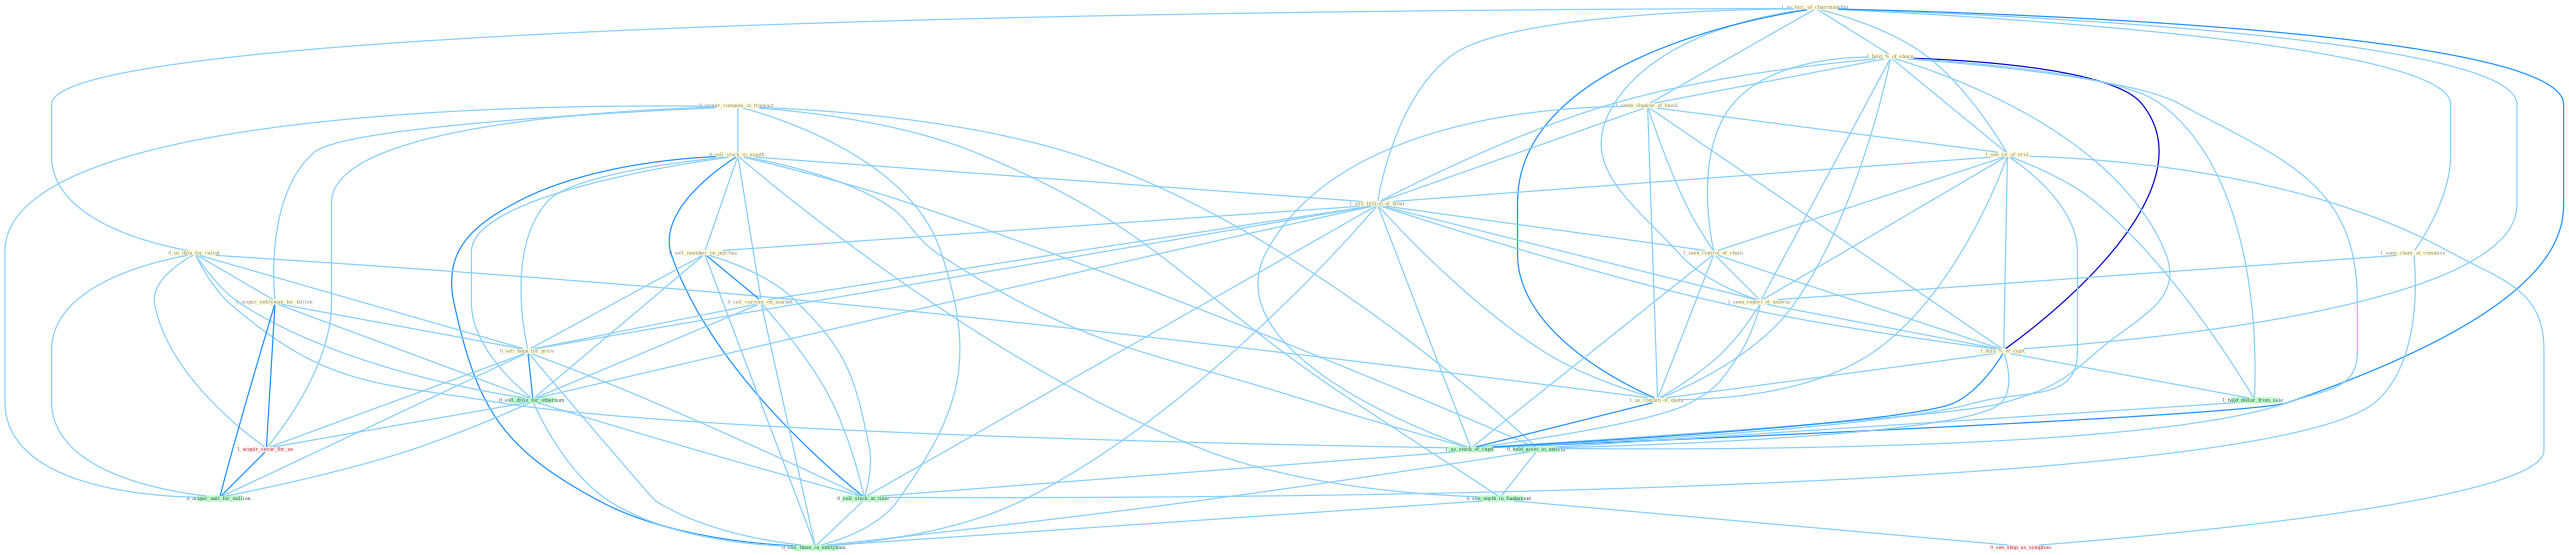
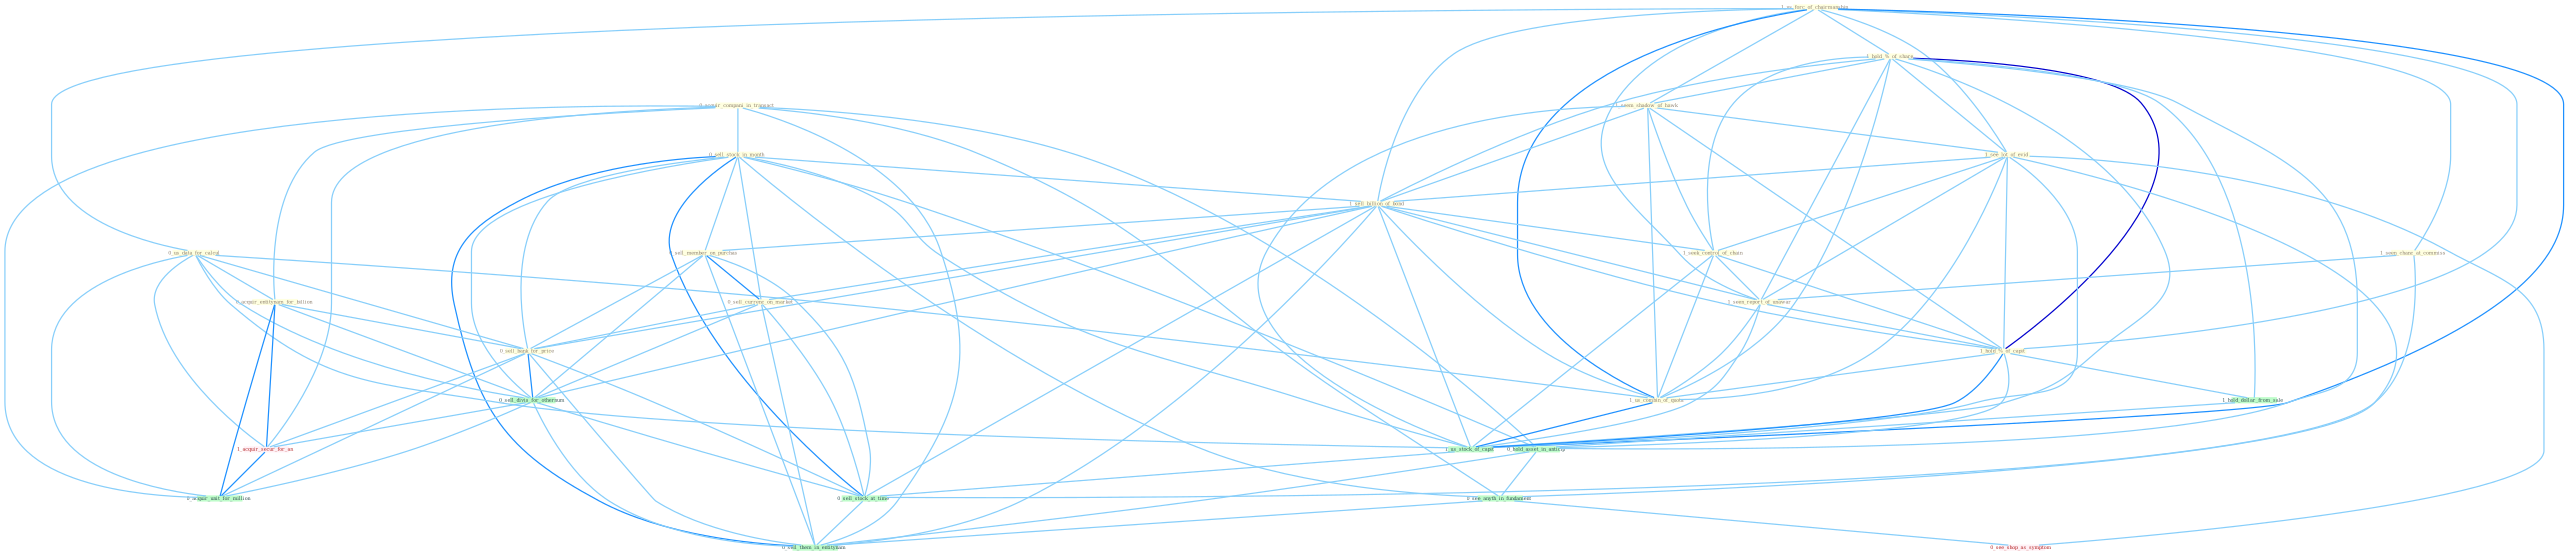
edge "1_see_lot_of_evid" -- "1_hold_dollar_from_sale": now "1_see_lot_of_evid" -- "0_see_anyth_in_fundament"
